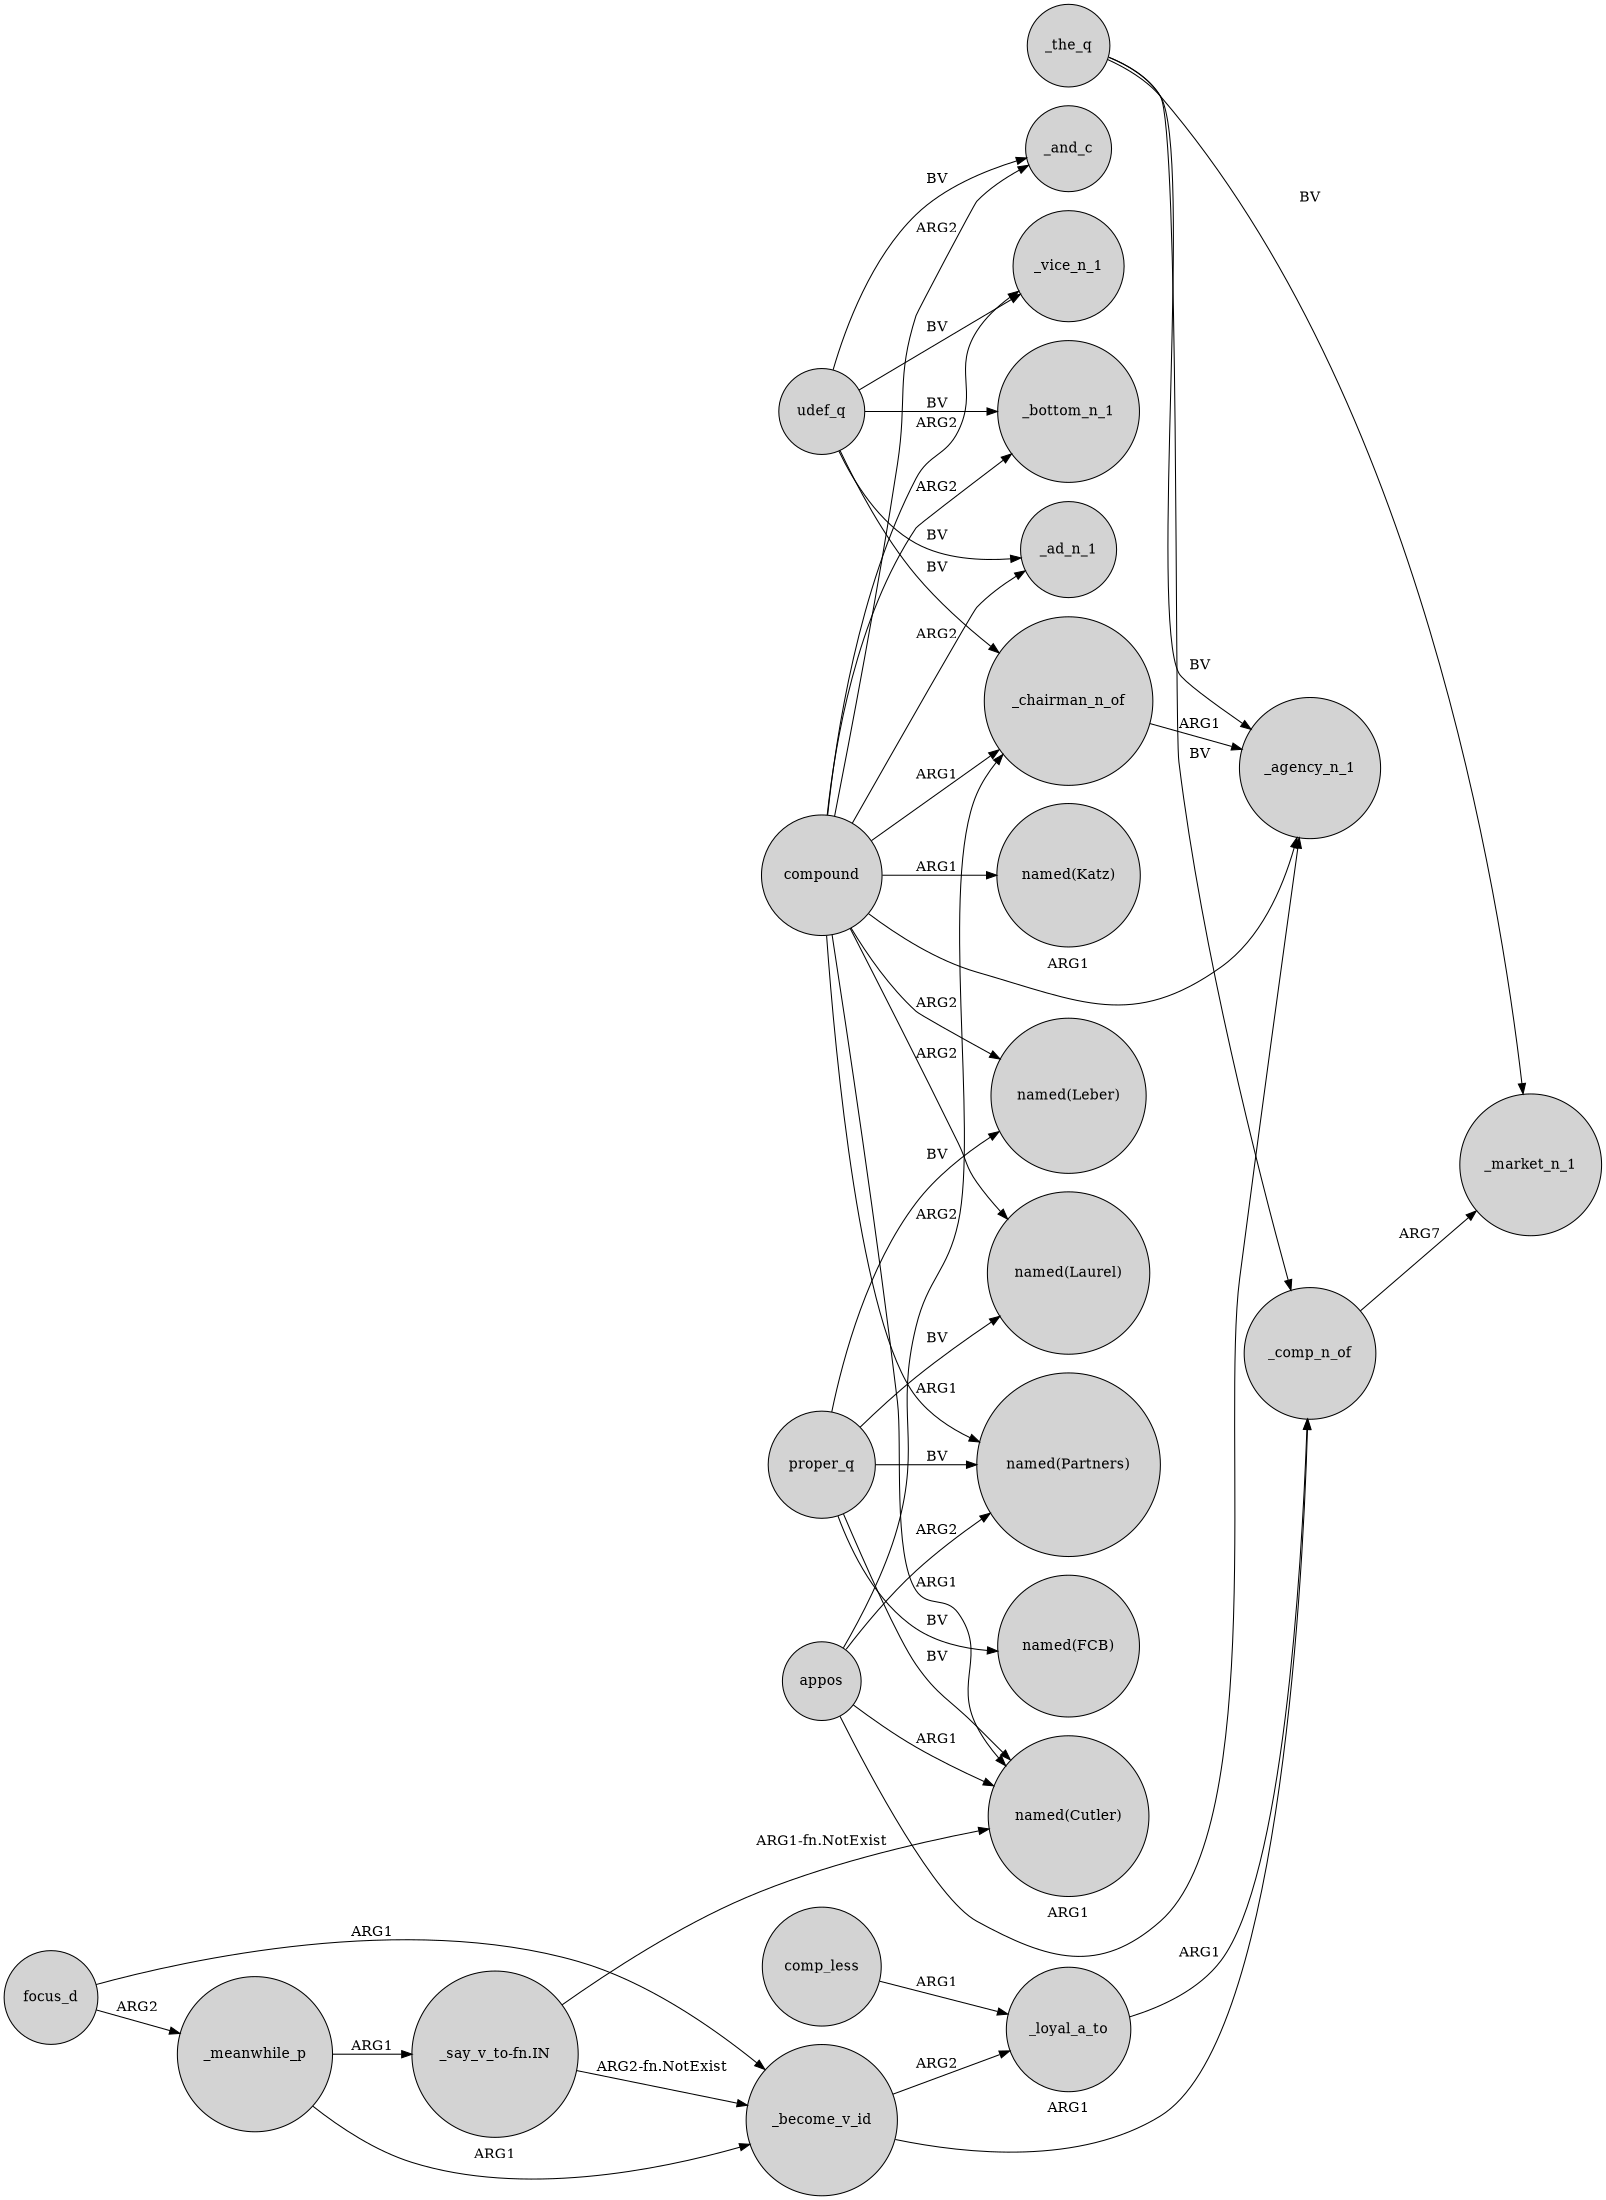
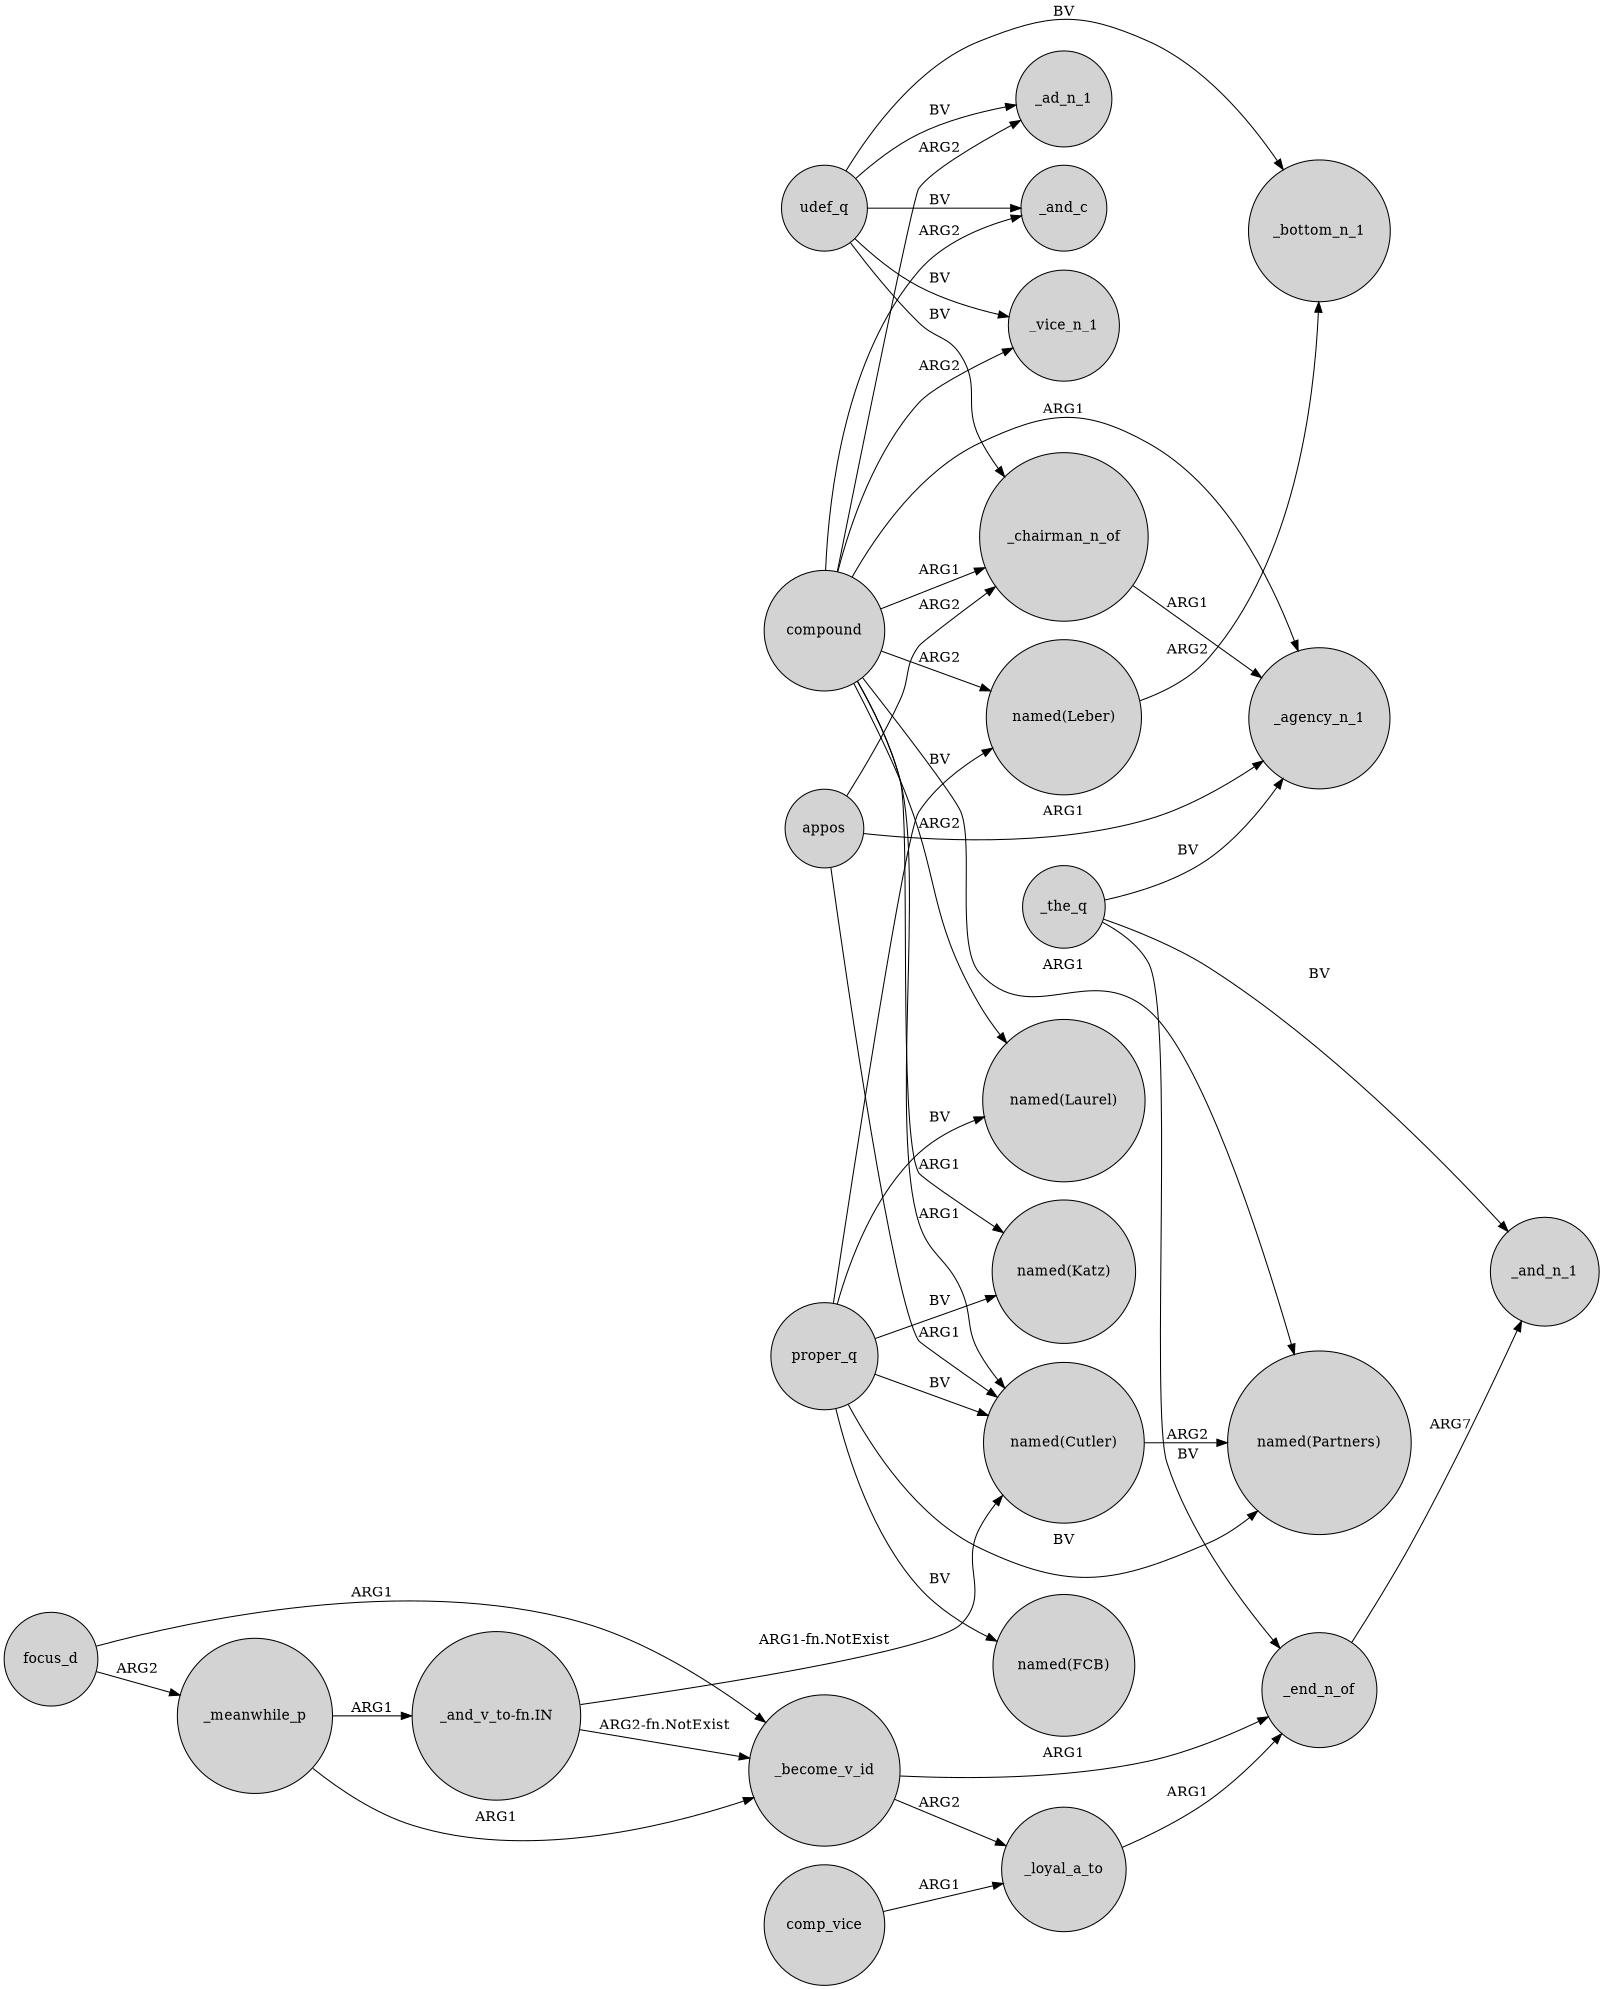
edge "compound" -> "_bottom_n_1": now "named(Leber)" -> "_bottom_n_1"
node "_market_n_1": label "_market_n_1" -> "_and_n_1"
edge "proper_q" -> "named(Katz)": added, label "BV"
node "_comp_n_of": label "_comp_n_of" -> "_end_n_of"
edge "appos" -> "named(Partners)": now "named(Cutler)" -> "named(Partners)"
node "comp_less": label "comp_less" -> "comp_vice"
node "_say_v_to-fn.IN": label "_say_v_to-fn.IN" -> "_and_v_to-fn.IN"
